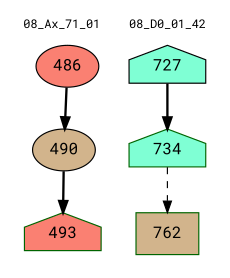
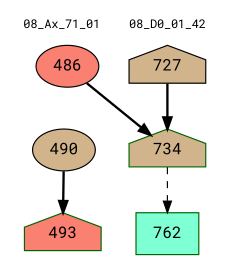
node "727": fillcolor aquamarine -> tan
edge "486" -> "490": now "486" -> "734"
node "734": fillcolor aquamarine -> tan
node "762": fillcolor tan -> aquamarine
